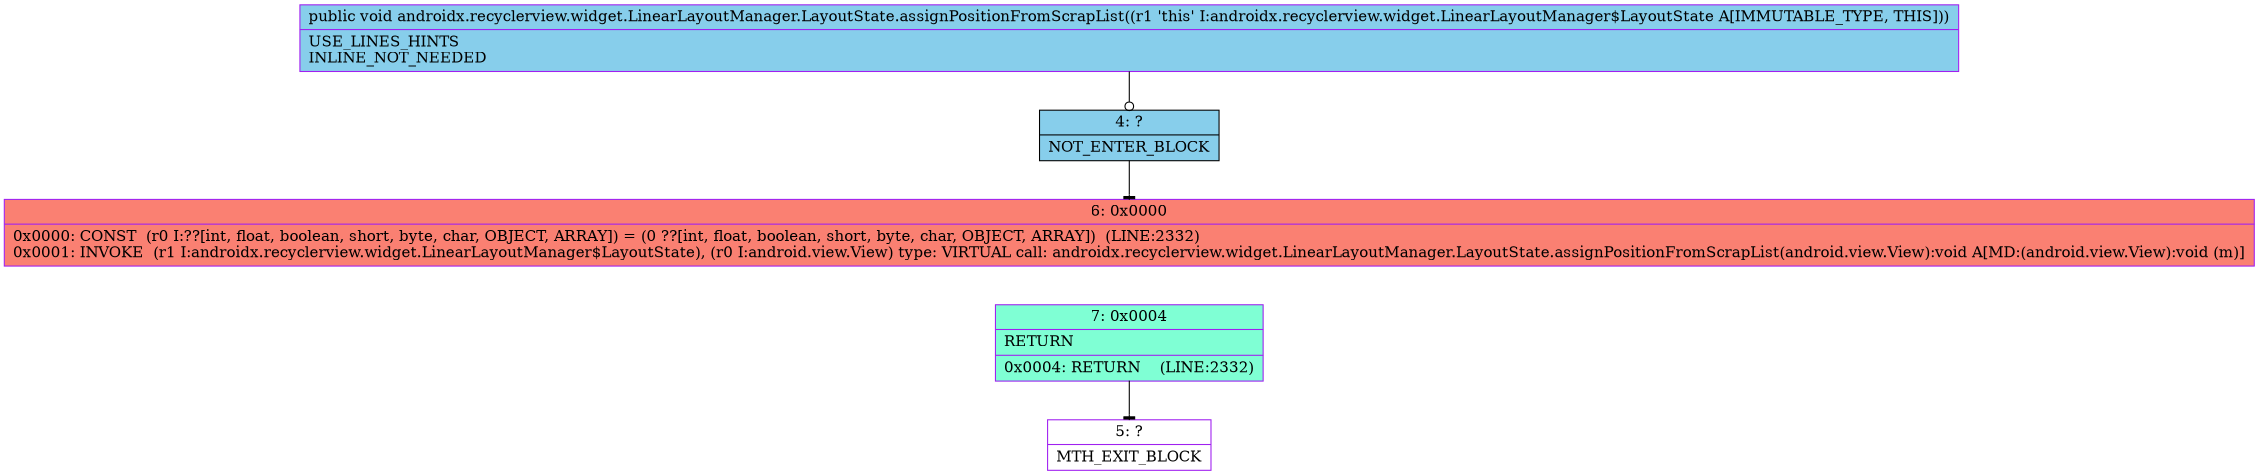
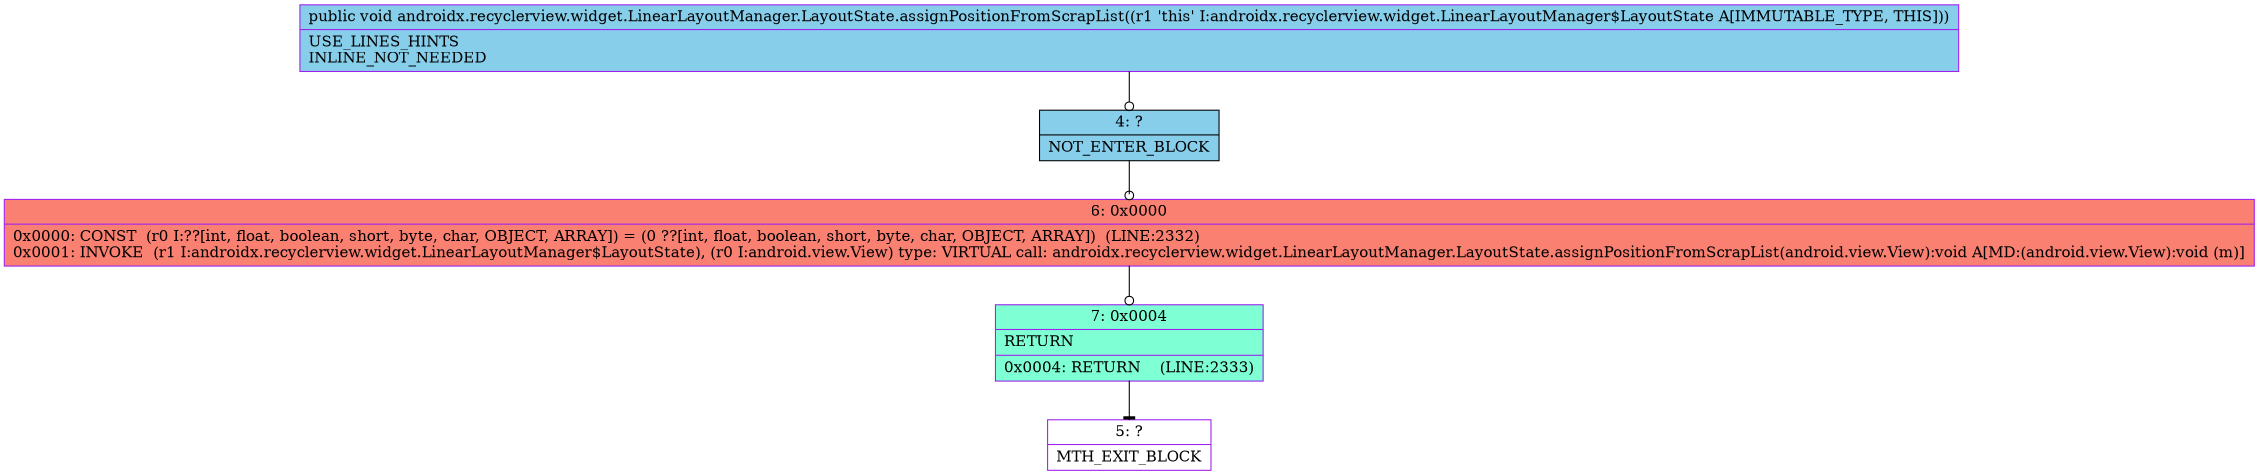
edge "4: ?" -> "6: 0x0000": arrowhead tee -> odot
edge "6: 0x0000" -> "7: 0x0004": added
node "7: 0x0004": text "0x0004: RETURN    (LINE:2332)" -> "0x0004: RETURN    (LINE:2333)"
